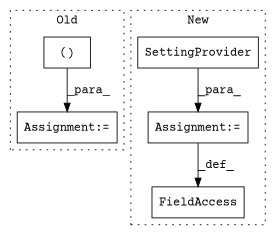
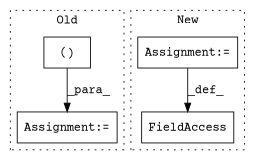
node "SettingProvider": removed
